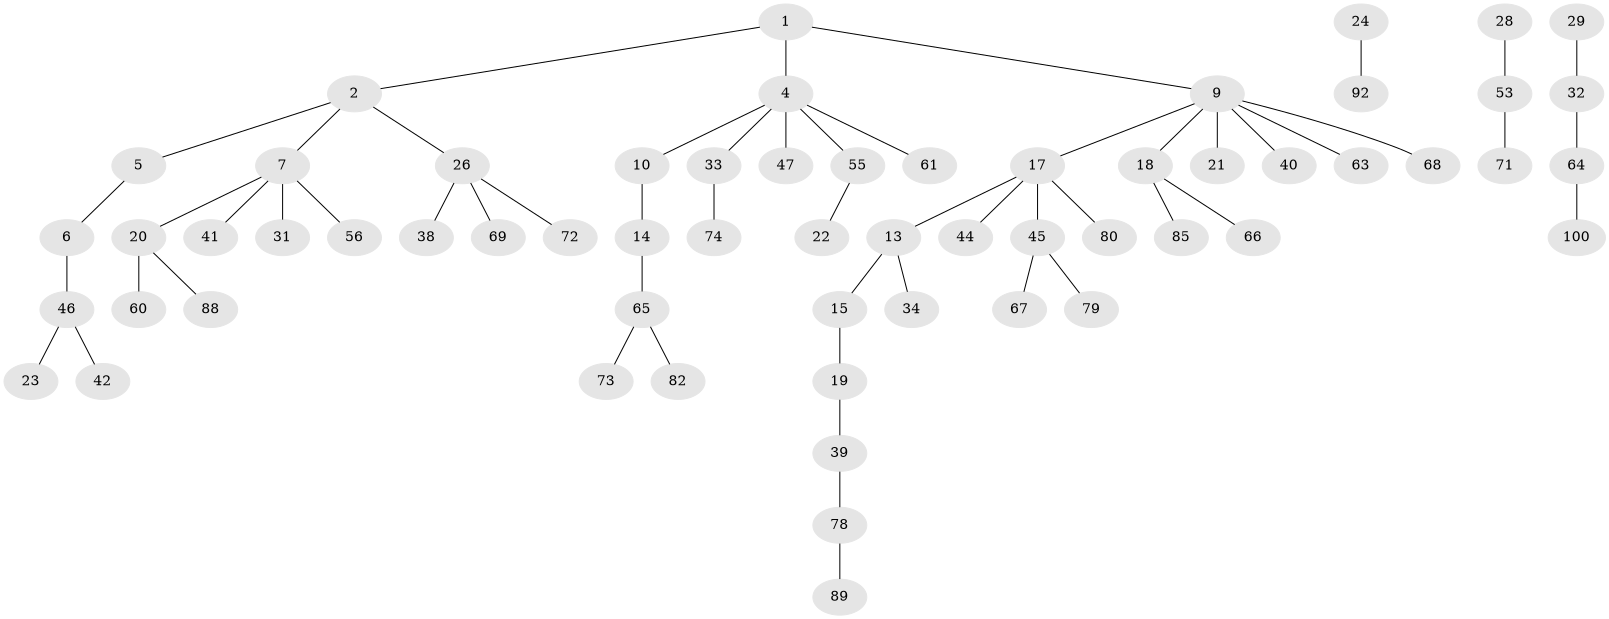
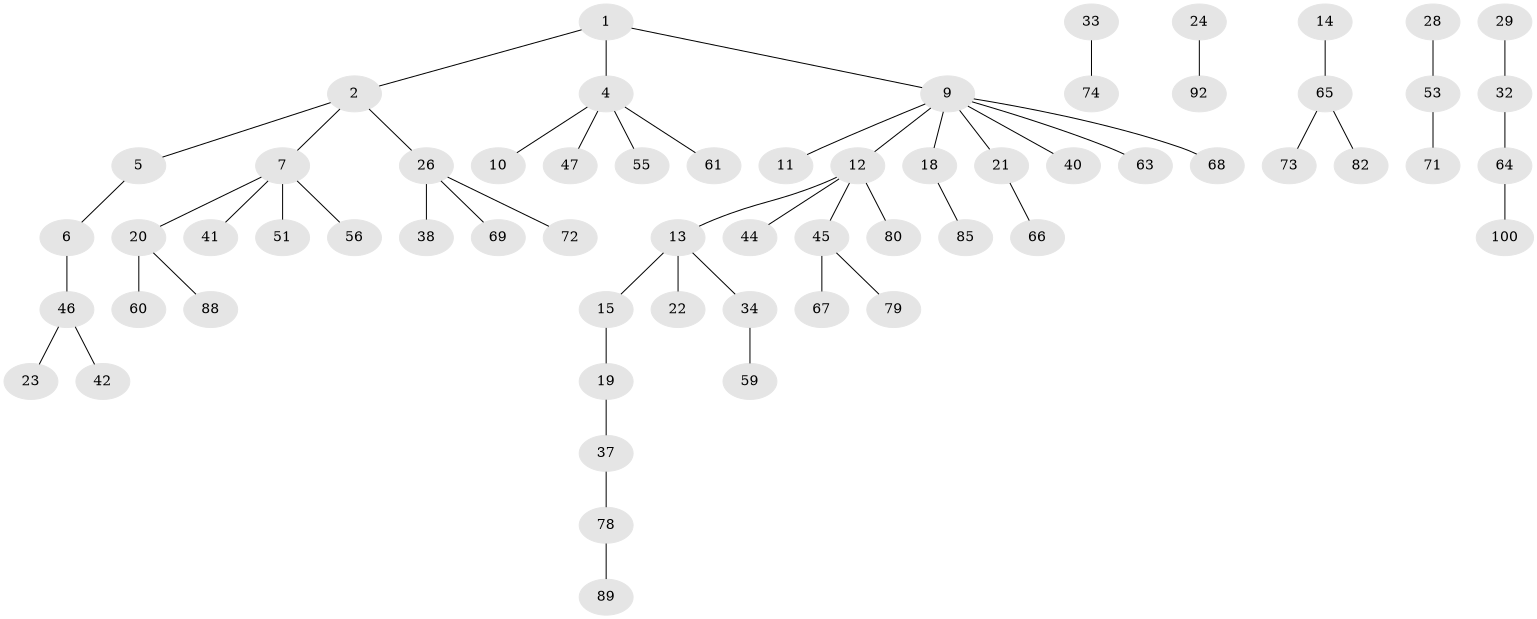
edge "4" -- "33": removed
node "11": added
node "17": label "17" -> "12"
edge "10" -- "14": removed
edge "55" -- "22": now "13" -- "22"
edge "18" -- "66": now "21" -- "66"
node "31": label "31" -> "51"
node "59": added
node "39": label "39" -> "37"
